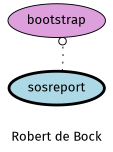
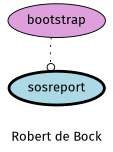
edge "sosreport" -> "bootstrap": reversed
